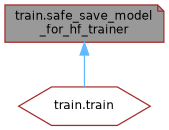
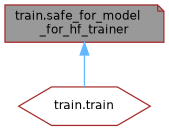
node "train.safe_save_model _for_hf_trainer": label "train.safe_save_model _for_hf_trainer" -> "train.safe_for_model _for_hf_trainer"
